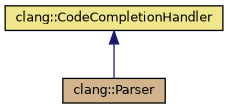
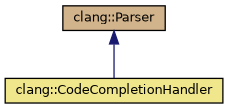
edge "clang::Parser" -> "clang::CodeCompletionHandler": reversed
